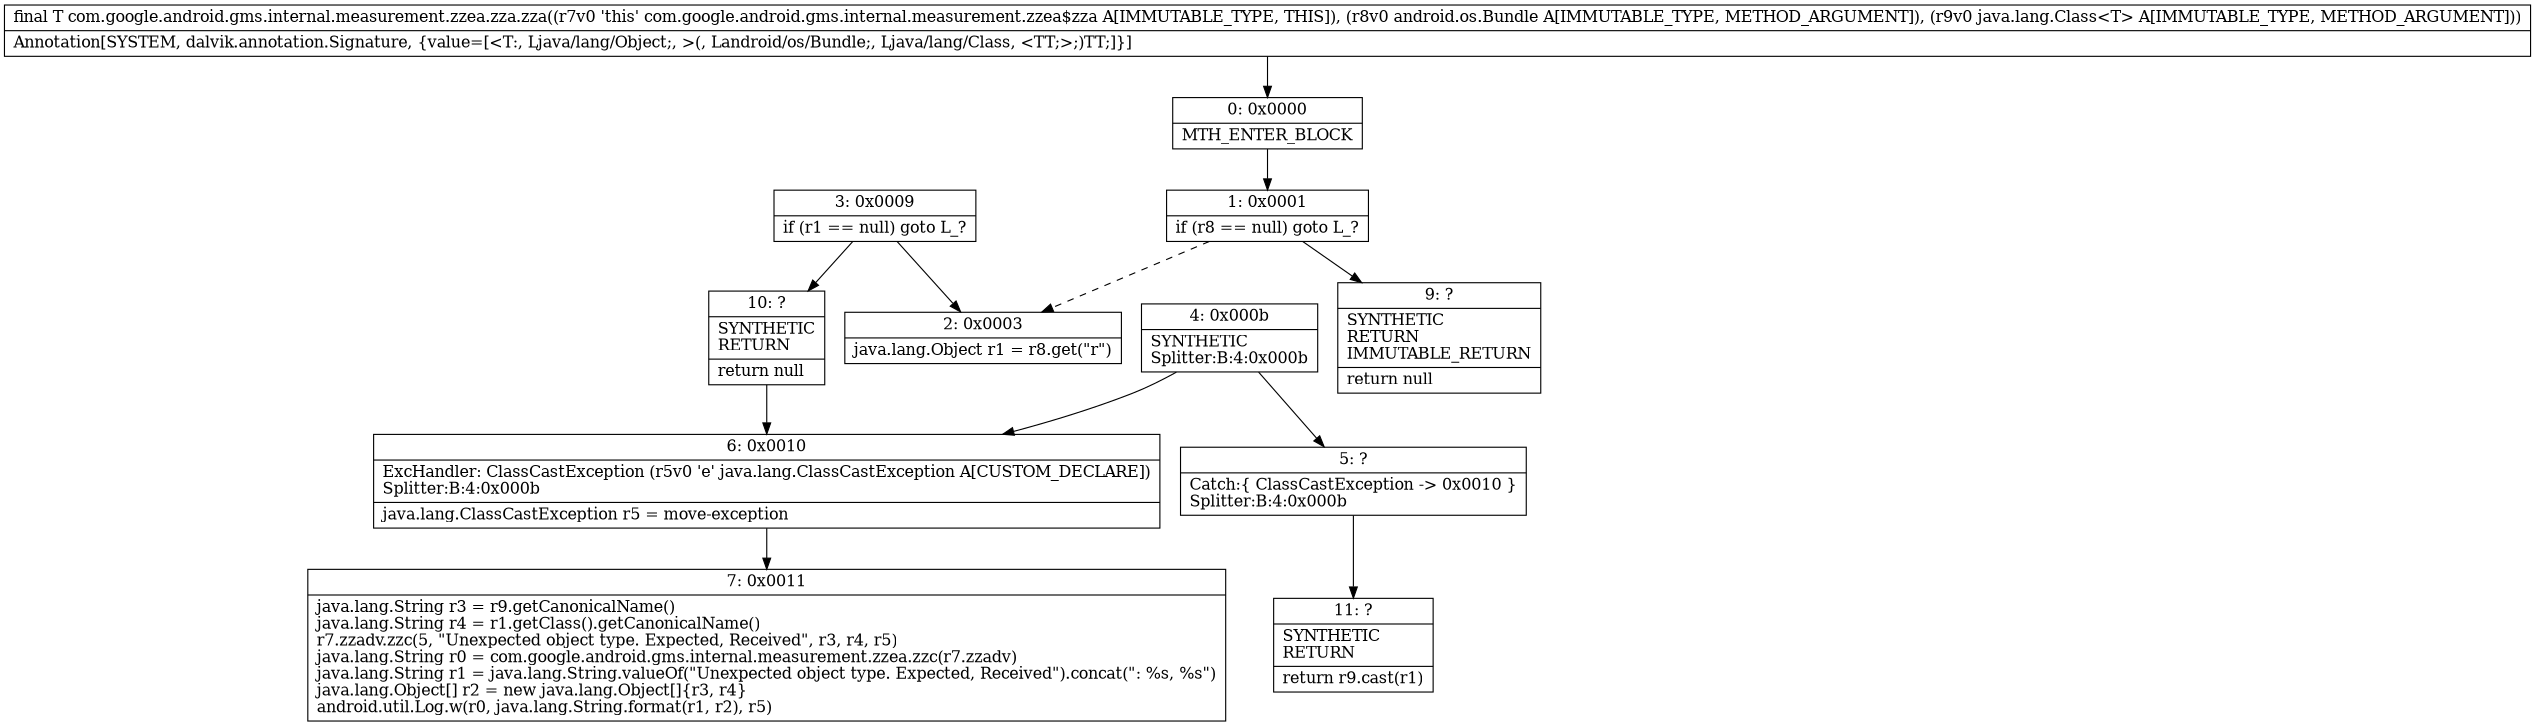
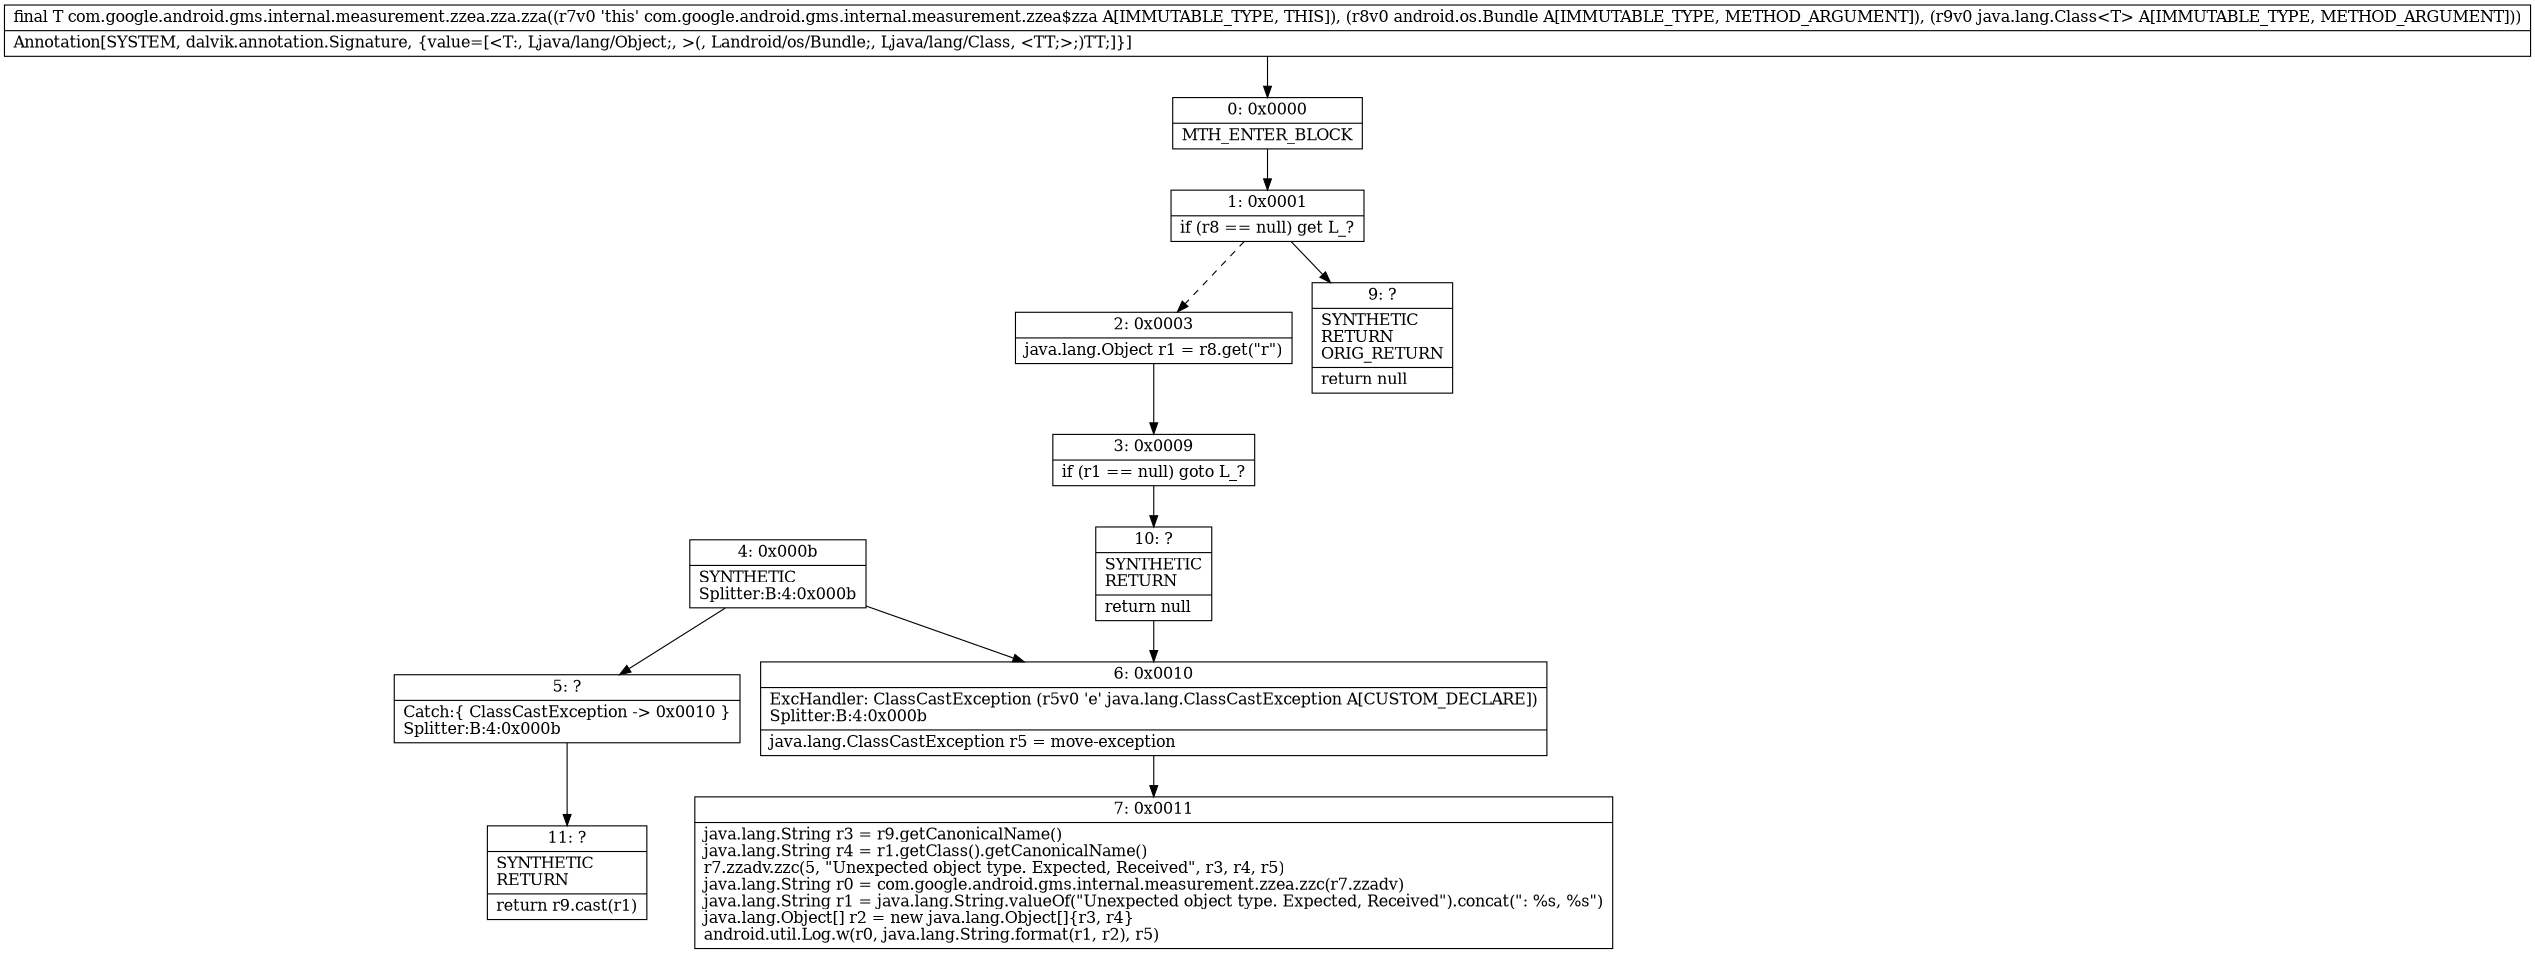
node "1: 0x0001": text "if (r8 == null) goto L_?" -> "if (r8 == null) get L_?"
edge "3: 0x0009" -> "2: 0x0003": reversed
node "9: ?": text "IMMUTABLE_RETURN" -> "ORIG_RETURN"
